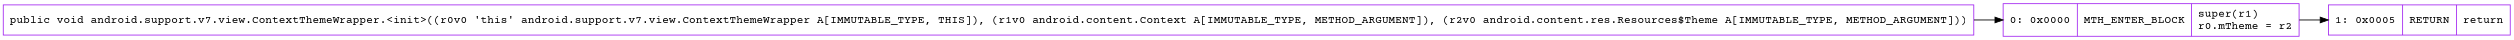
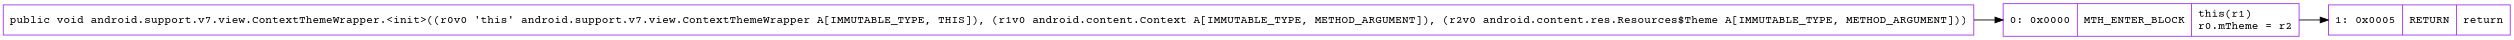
node "0: 0x0000": text "super(r1)" -> "this(r1)"
